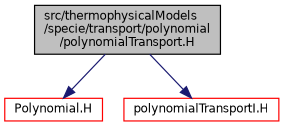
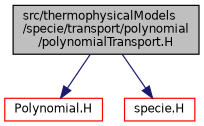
node "polynomialTransportI.H": label "polynomialTransportI.H" -> "specie.H"
